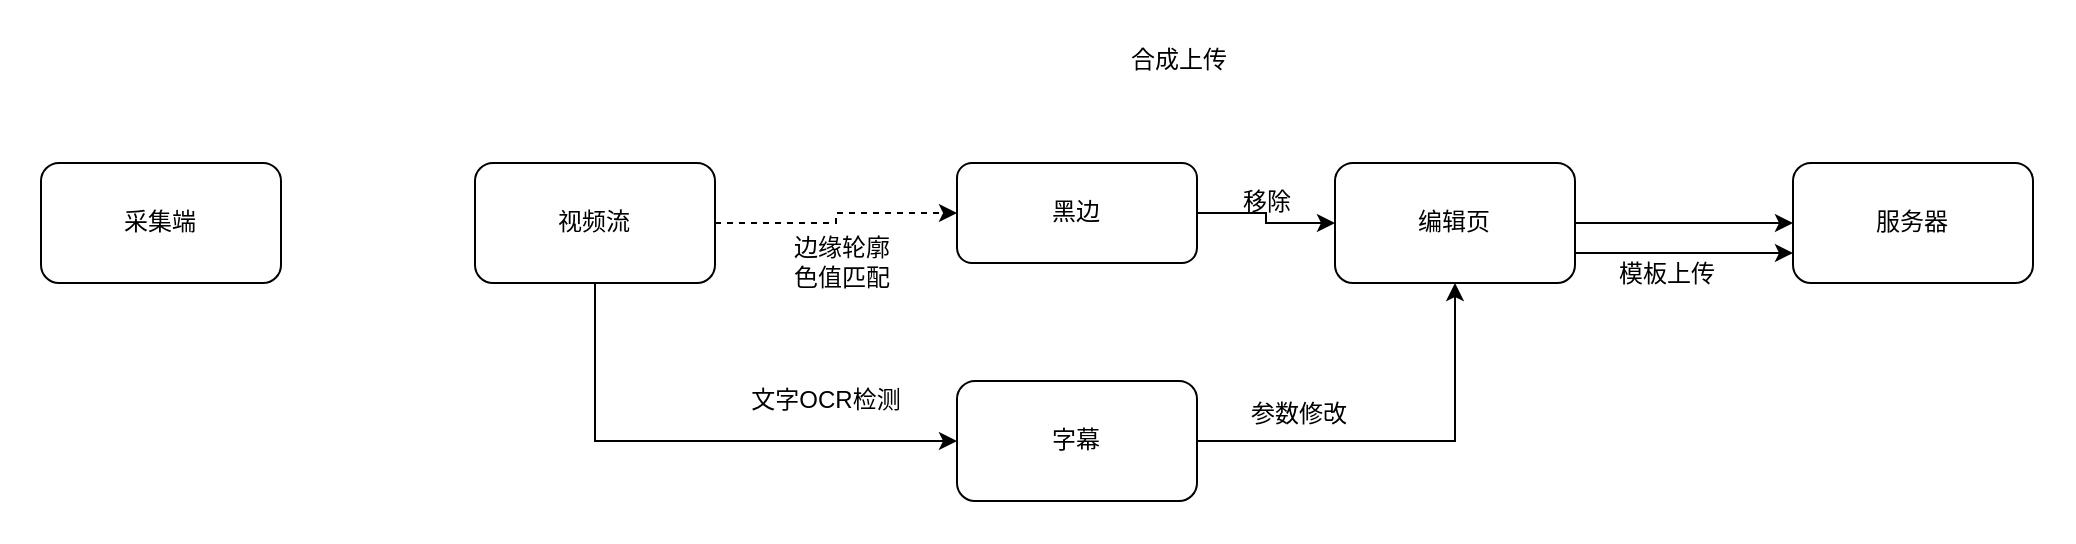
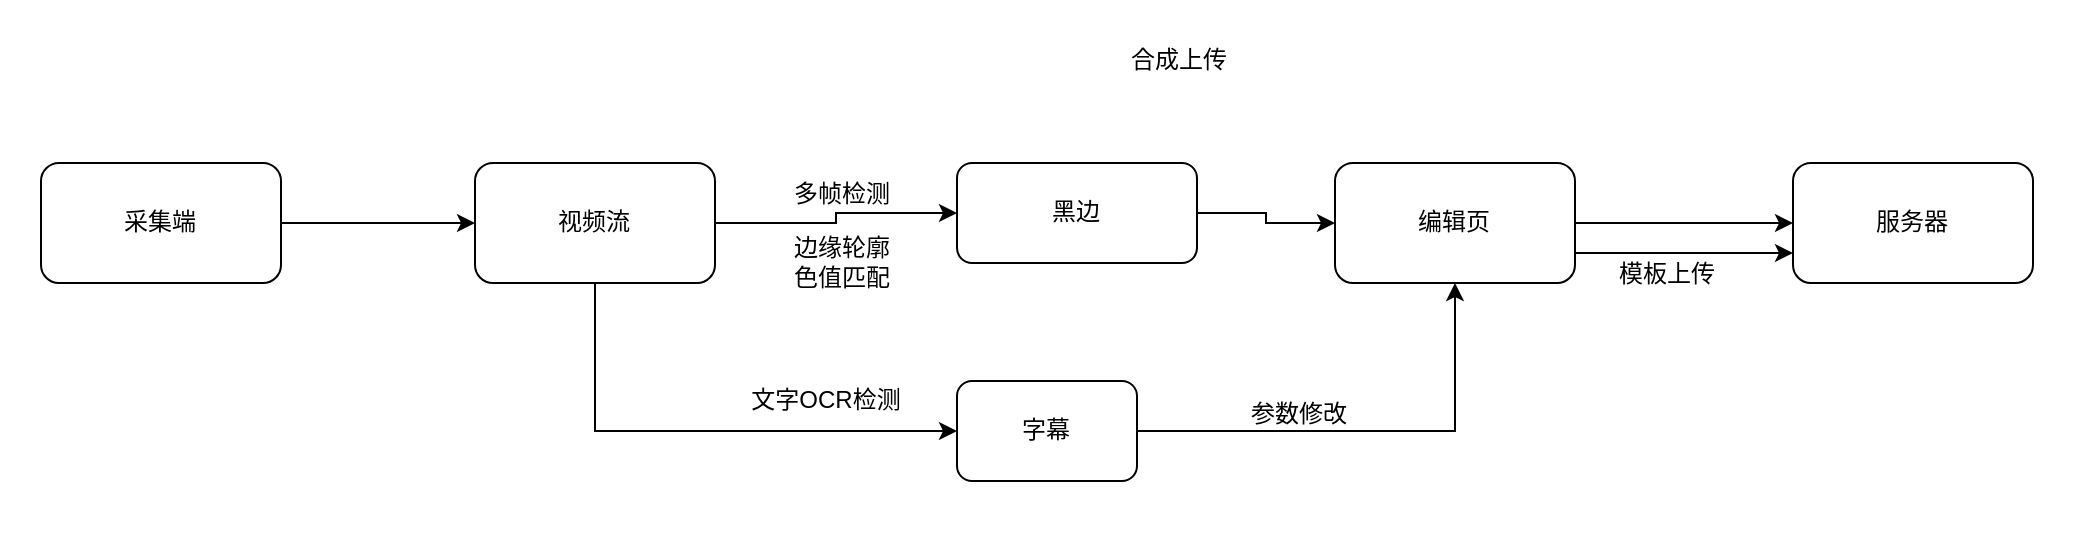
node "多帧检测": added
node "移除": removed
edge "采集端" -> "视频流": added
edge "视频流" -> "黑边": style dashed -> solid
node "字幕": size 240x120 -> 180x100
